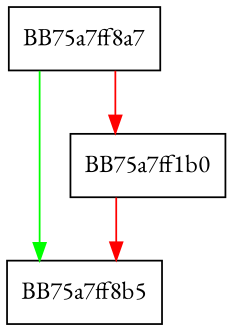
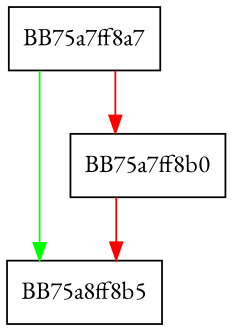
node "BB75a7ff1b0": label "BB75a7ff1b0" -> "BB75a7ff8b0"
node "BB75a7ff8b5": label "BB75a7ff8b5" -> "BB75a8ff8b5"
